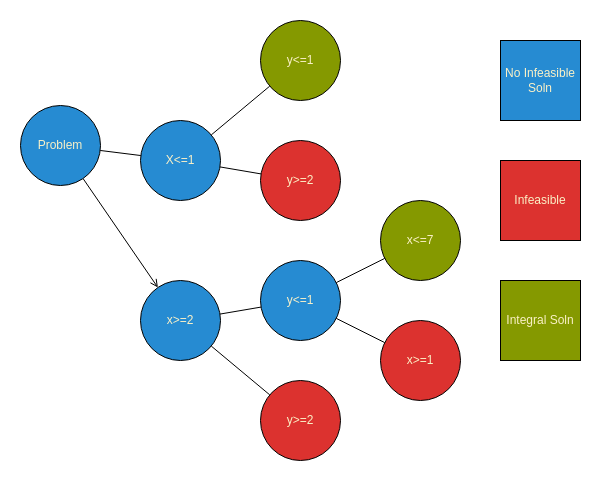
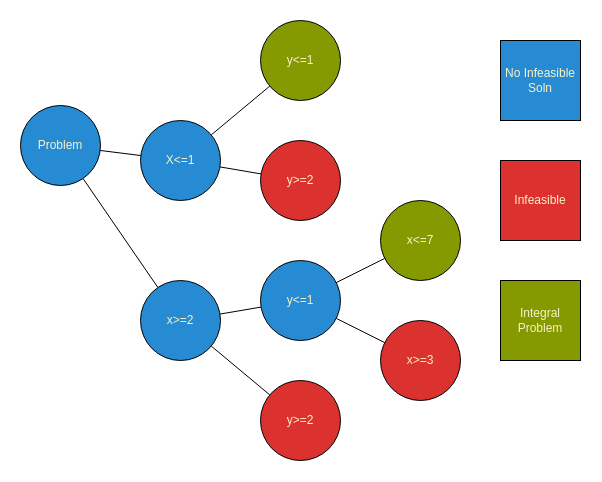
edge "Problem" -> "x>=2": arrowhead open -> none
node "Integral Soln": label "Integral Soln" -> "Integral Problem"
node "x>=1": label "x>=1" -> "x>=3"
